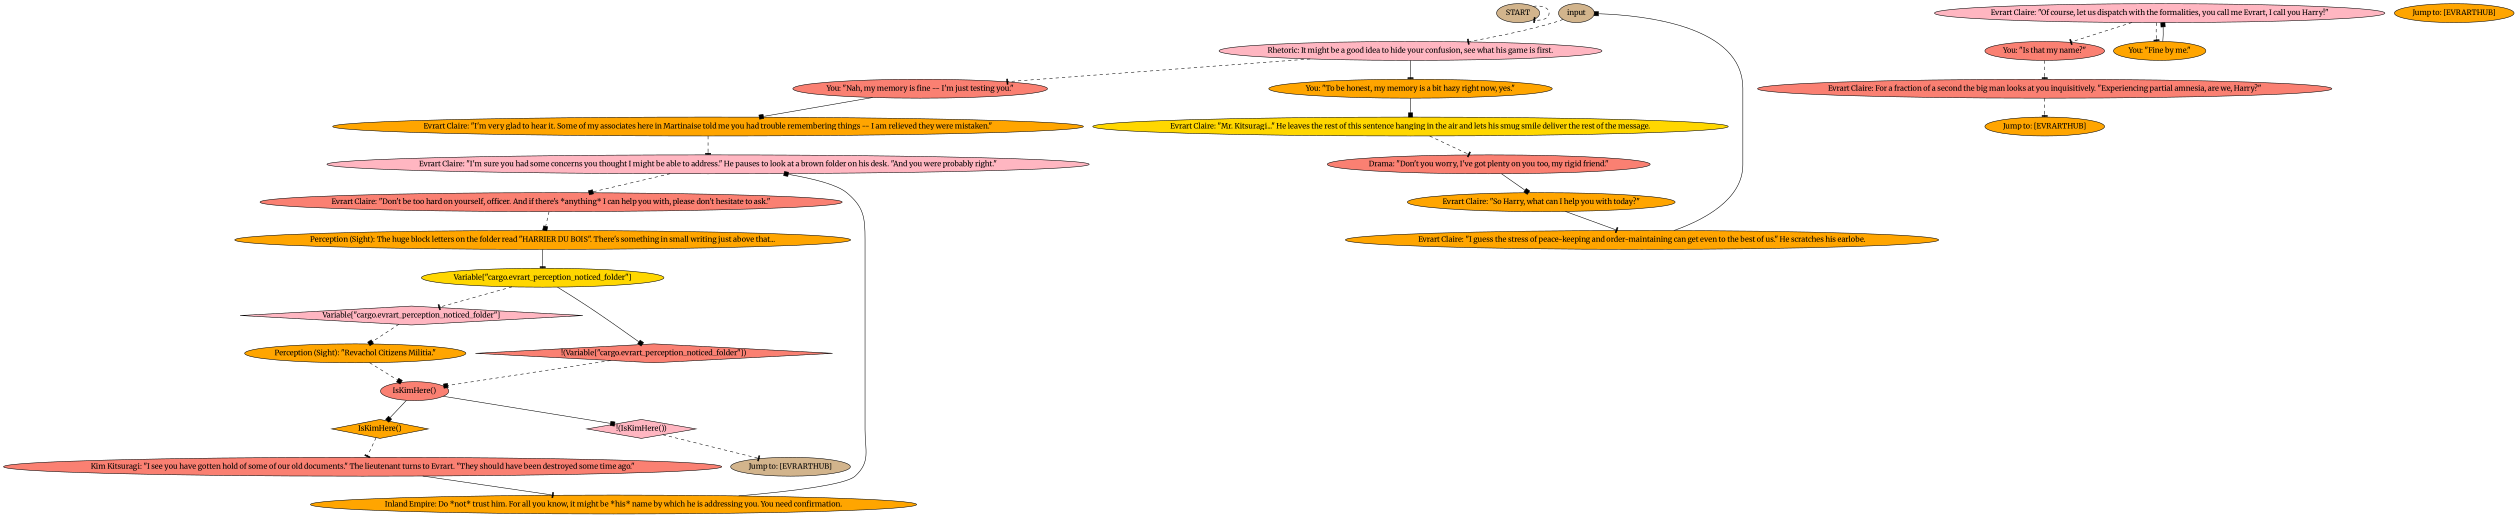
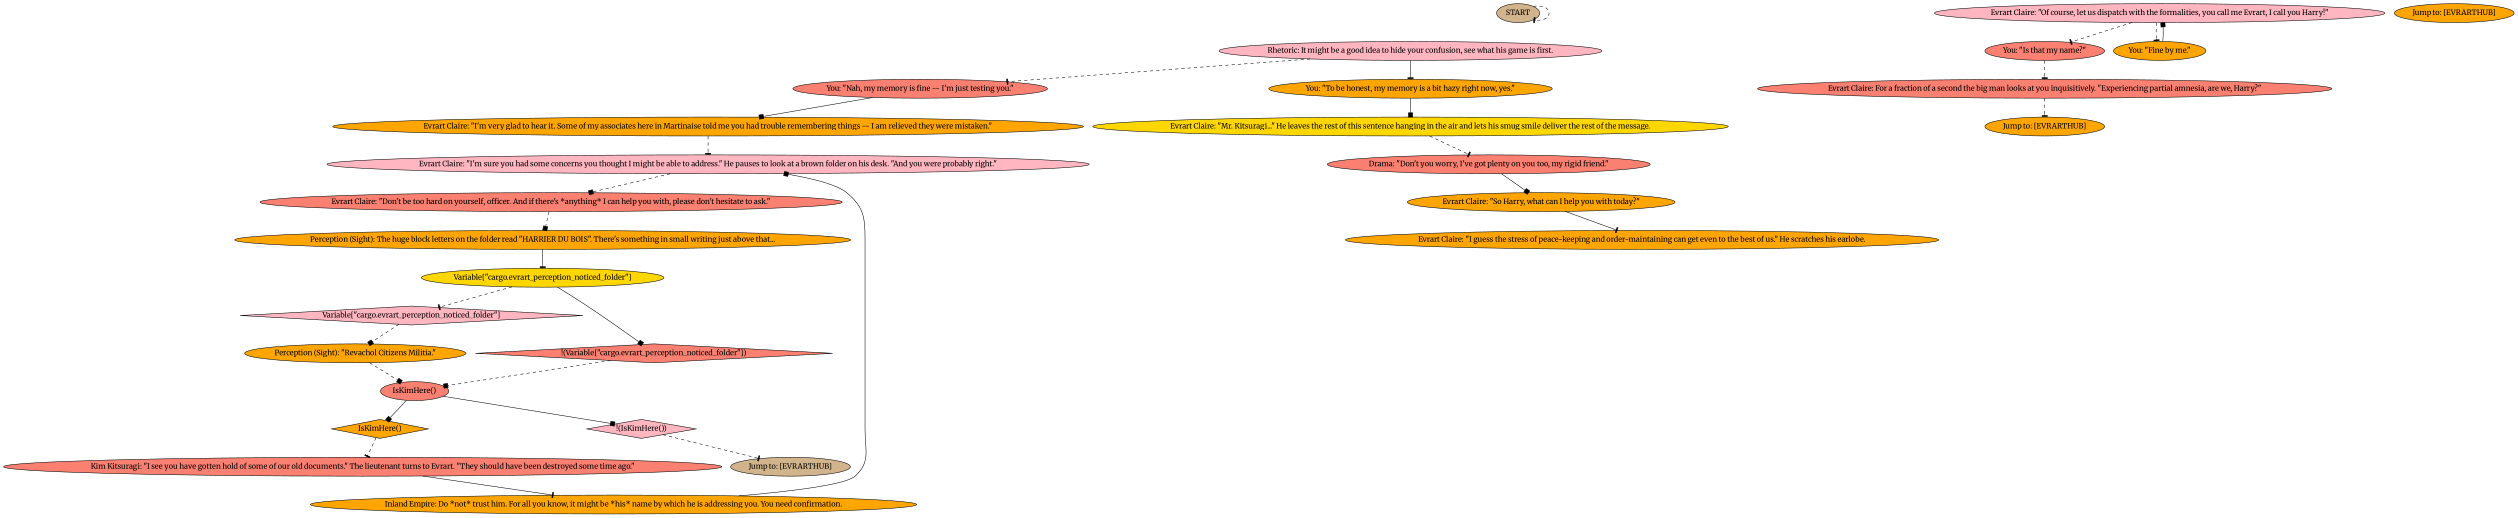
node "input": removed
